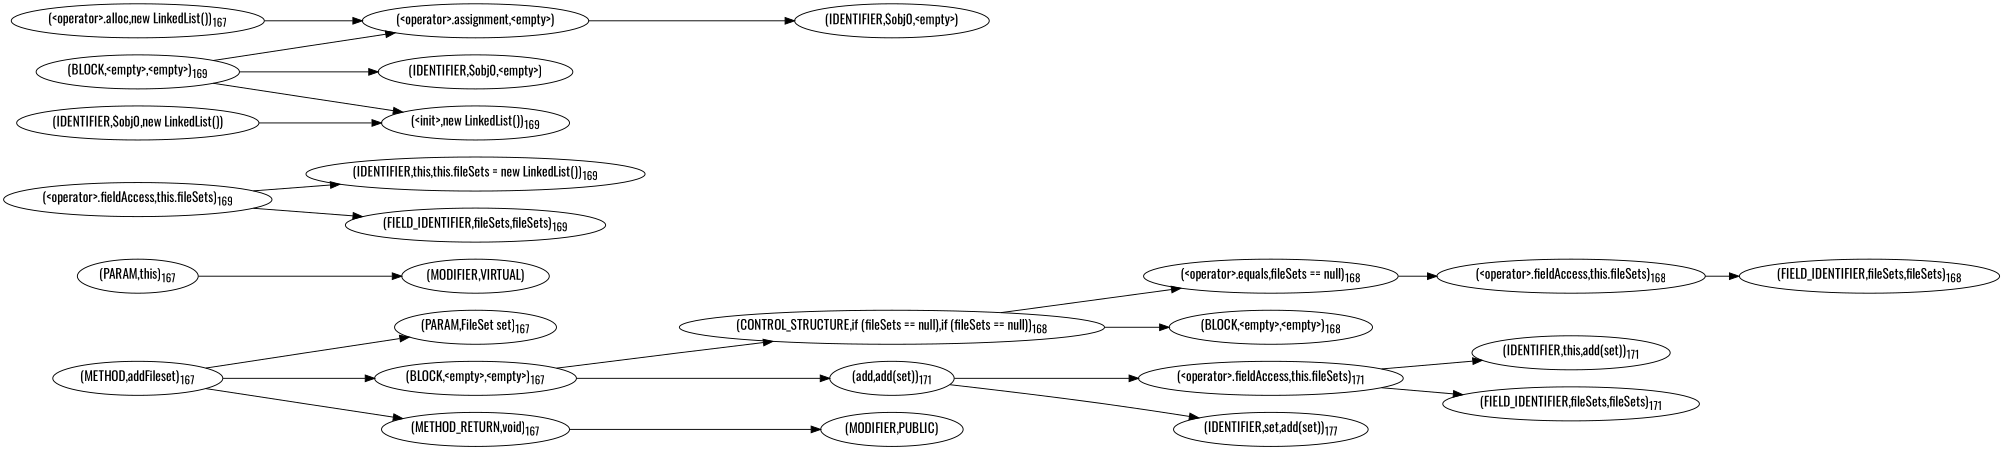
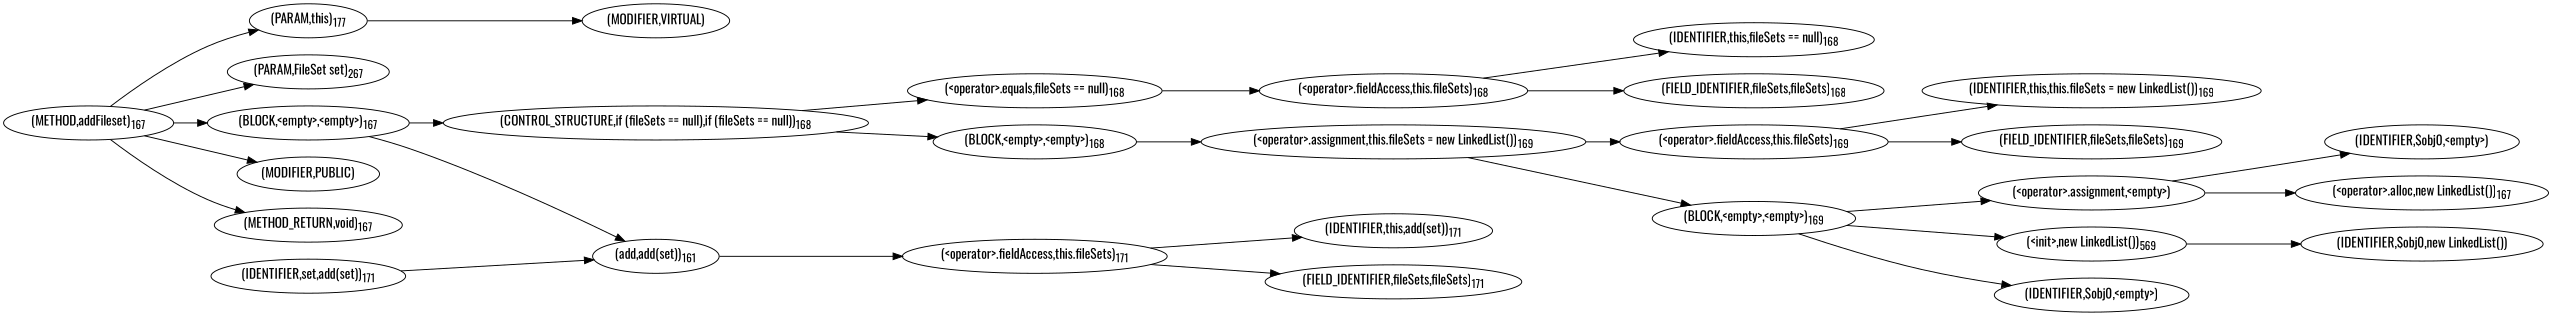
edge "(<operator>.alloc,new LinkedList())" -> "(<operator>.assignment,<empty>)": reversed
node "(IDENTIFIER,this,fileSets == null)": added
edge "(METHOD,addFileset)" -> "(PARAM,this)": added
node "(<init>,new LinkedList())": text "169" -> "569"
edge "(IDENTIFIER,$obj0,new LinkedList())" -> "(<init>,new LinkedList())": reversed
node "(<operator>.assignment,this.fileSets = new LinkedList())": added
node "(PARAM,this)": text "167" -> "177"
node "(PARAM,FileSet set)": text "167" -> "267"
node "(add,add(set))": text "171" -> "161"
edge "(add,add(set))" -> "(IDENTIFIER,set,add(set))": reversed
node "(IDENTIFIER,set,add(set))": text "177" -> "171"
edge "(METHOD_RETURN,void)" -> "(MODIFIER,PUBLIC)": now "(METHOD,addFileset)" -> "(MODIFIER,PUBLIC)"
